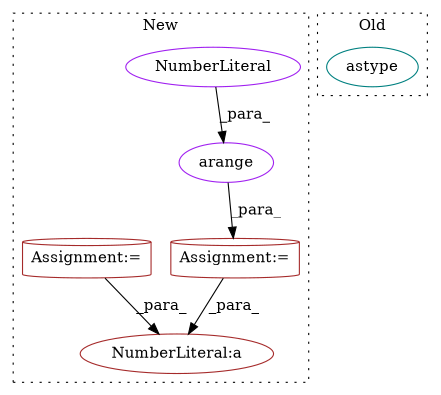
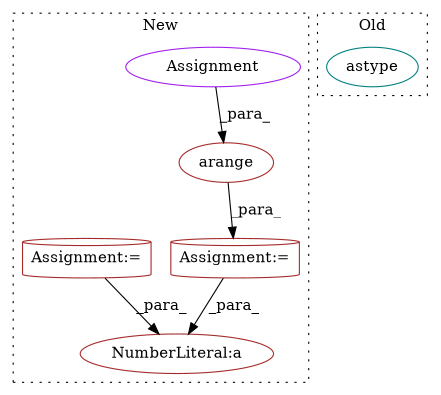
node "NumberLiteral": label "NumberLiteral" -> "Assignment"
node "arange": color purple -> brown
